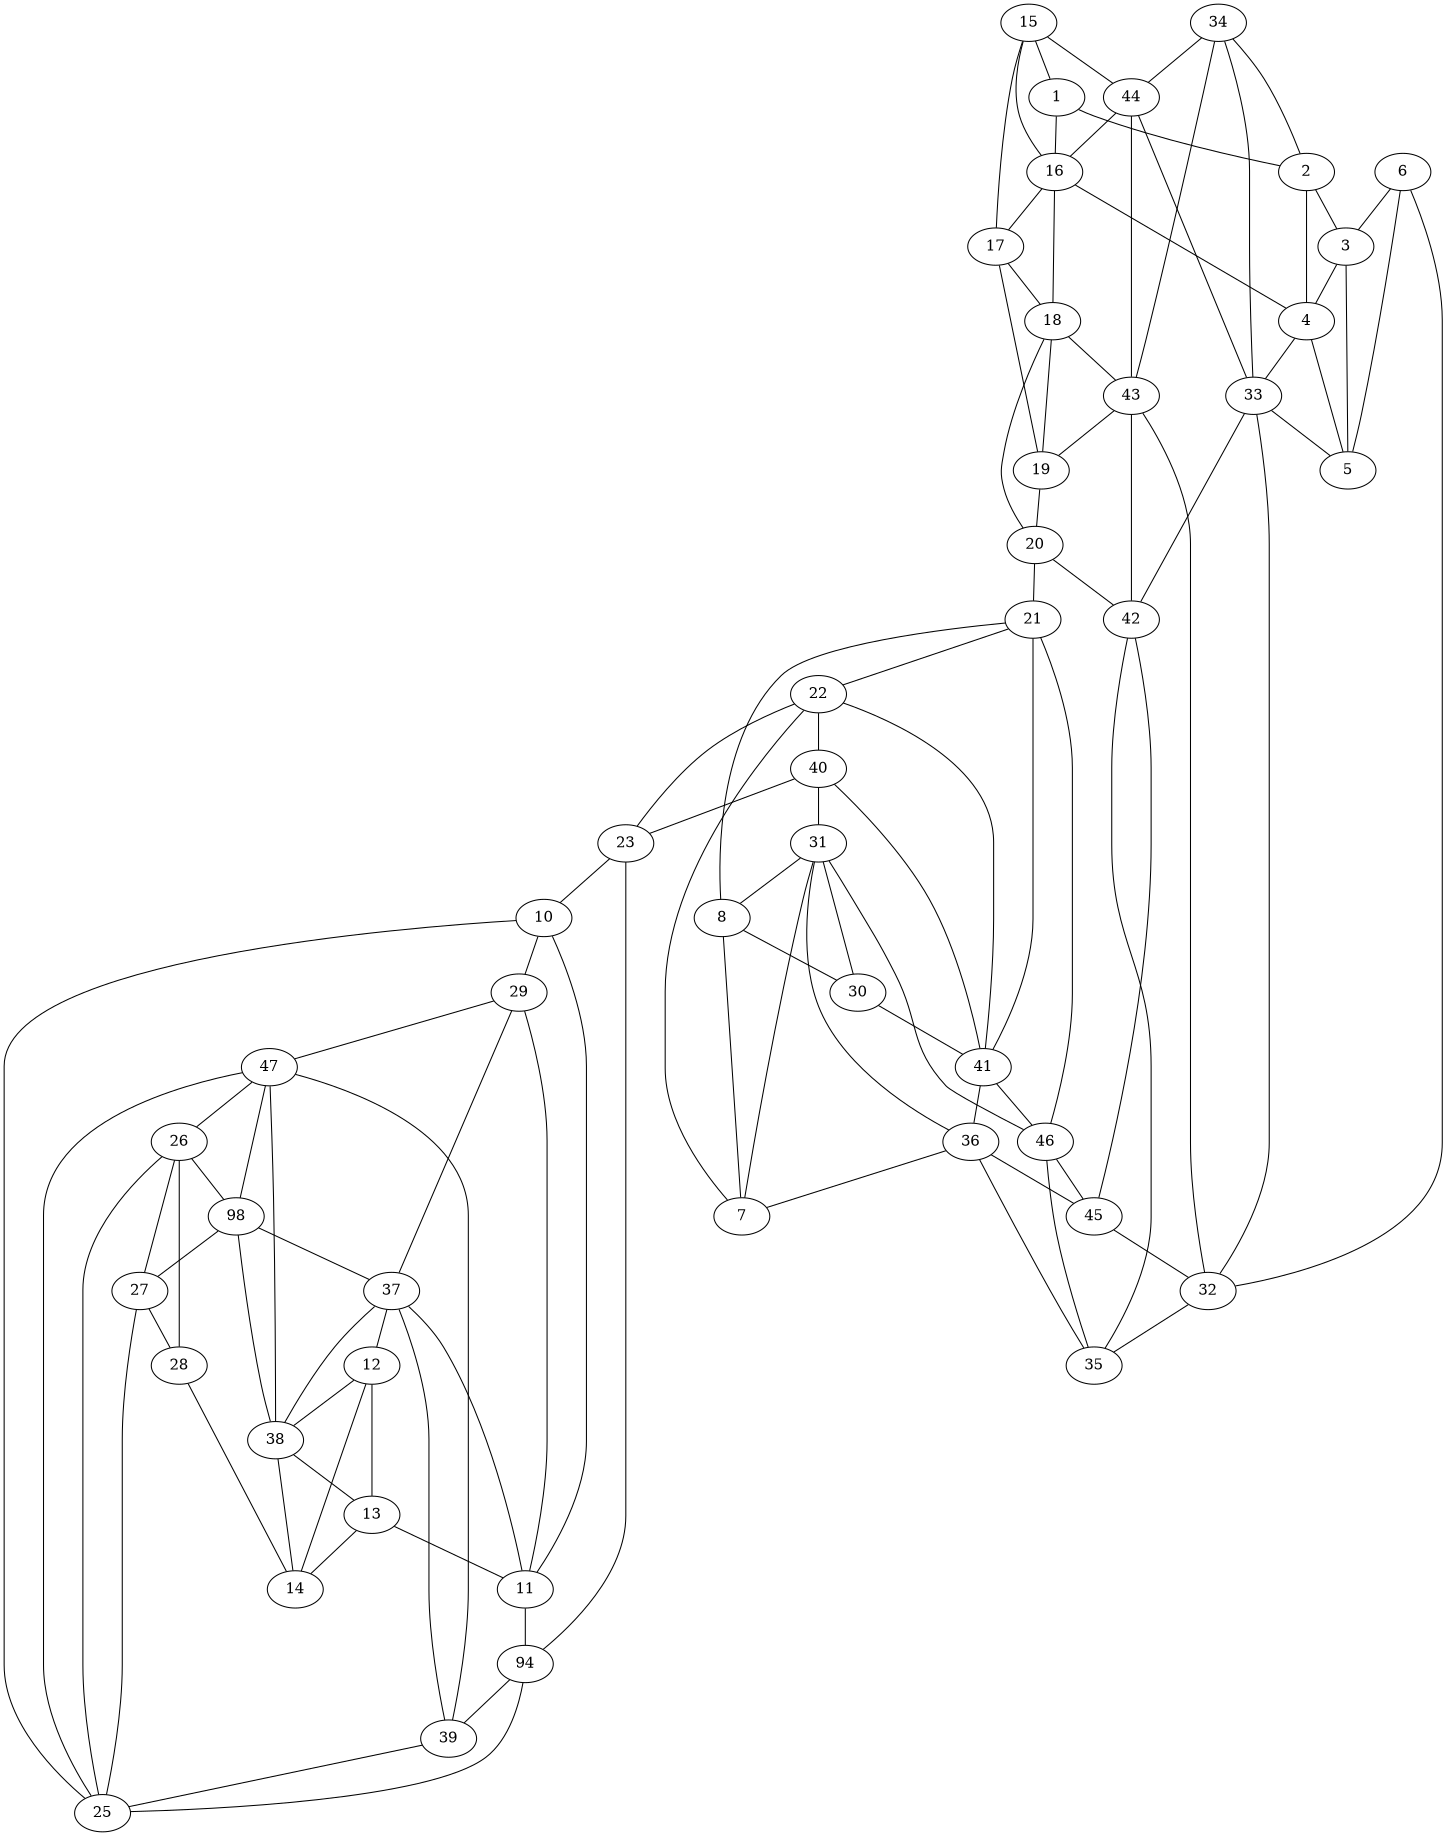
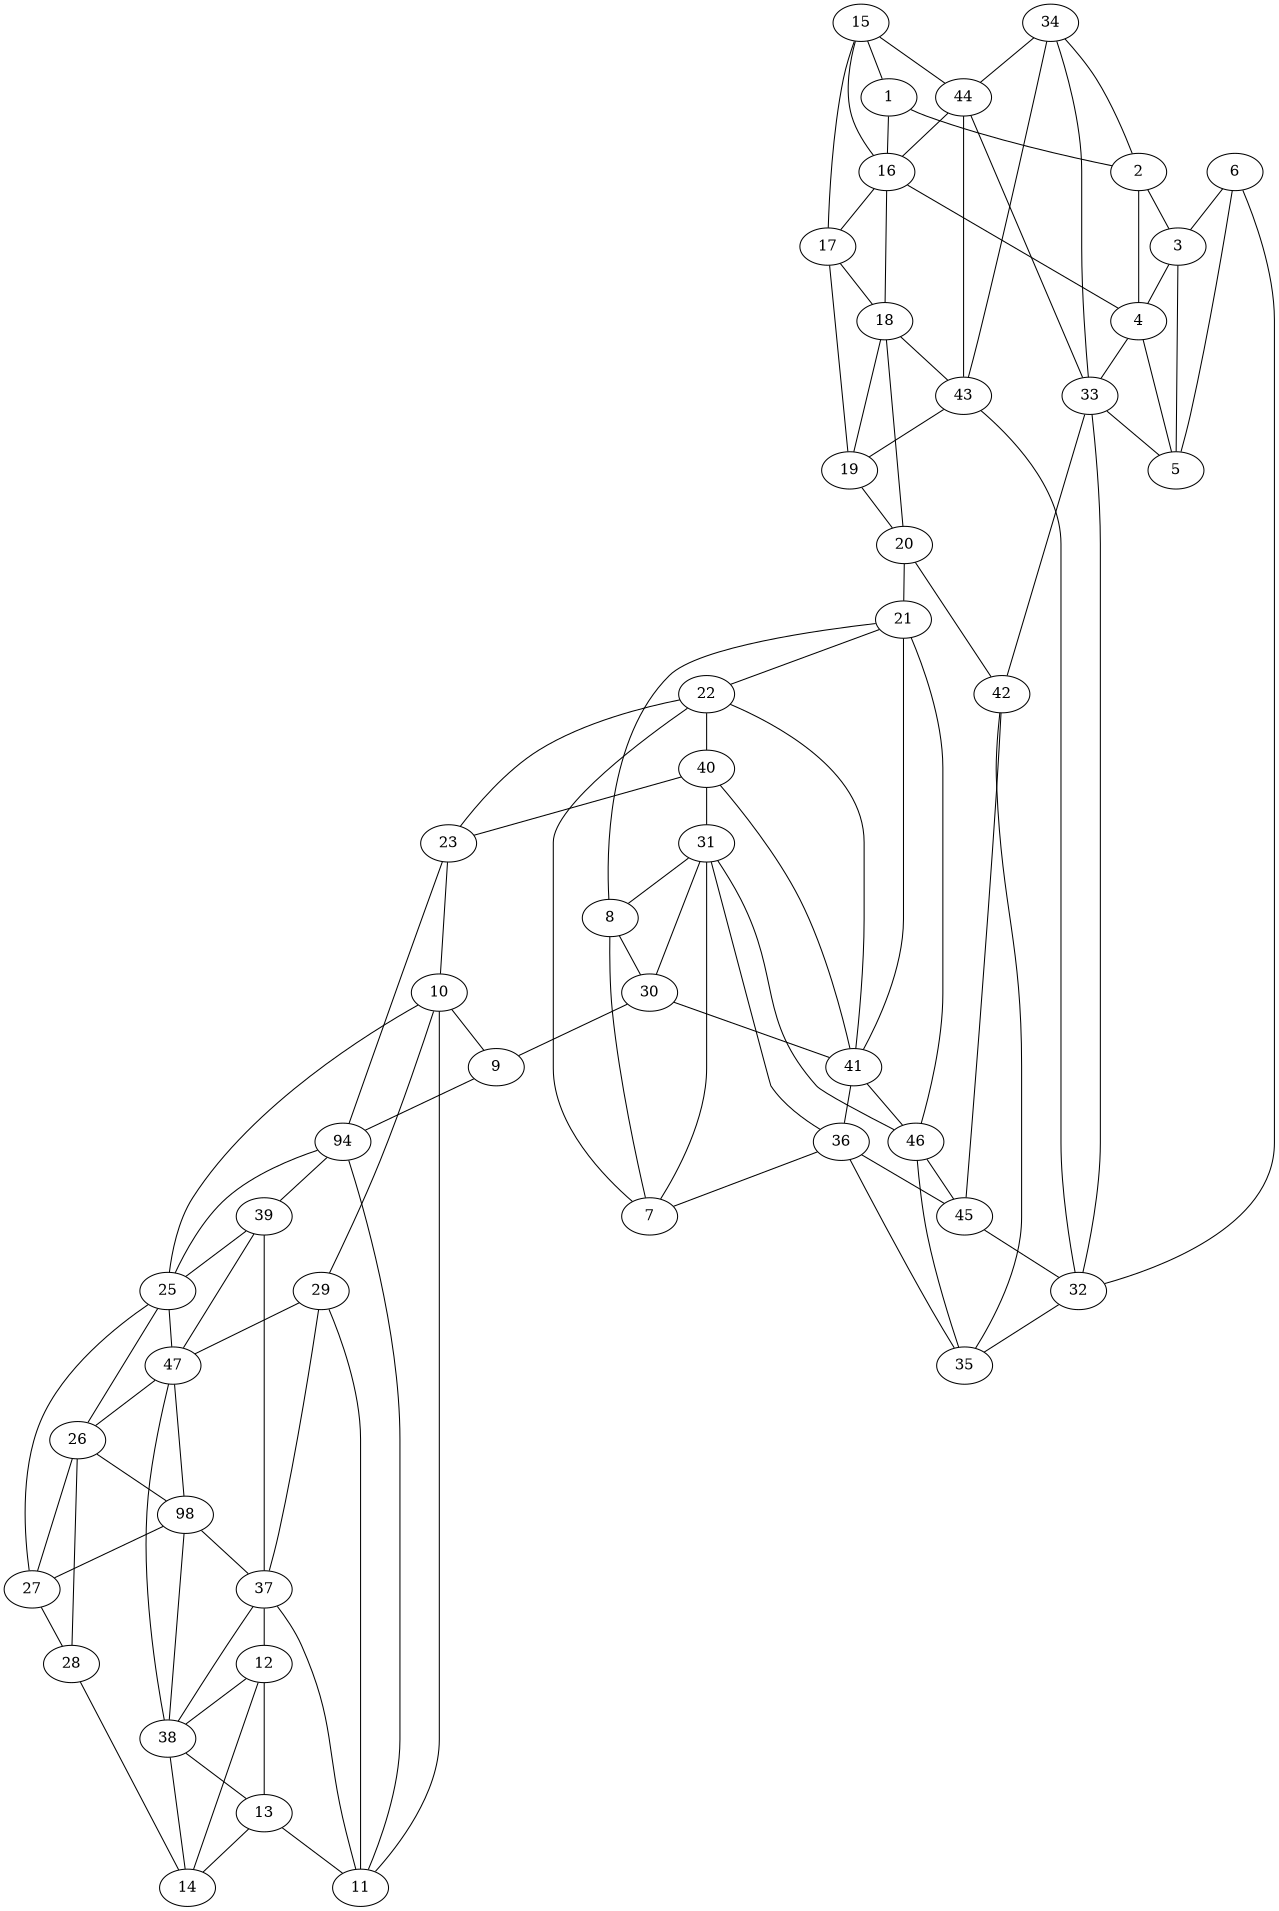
edge "43" -- "42": removed
node "9": added
